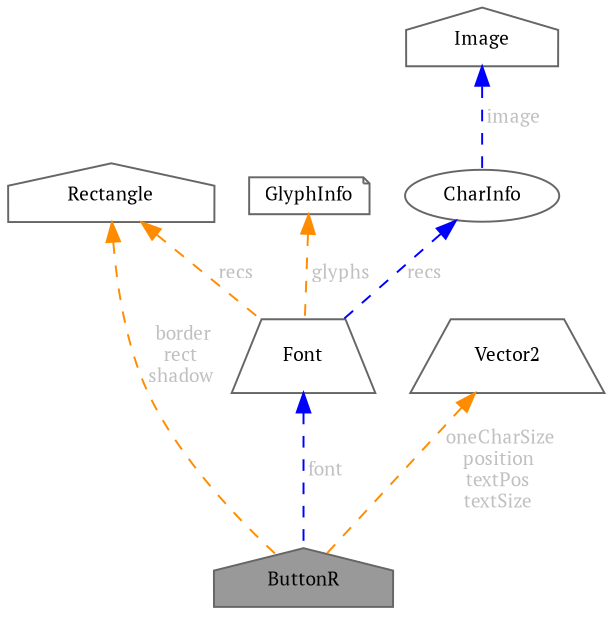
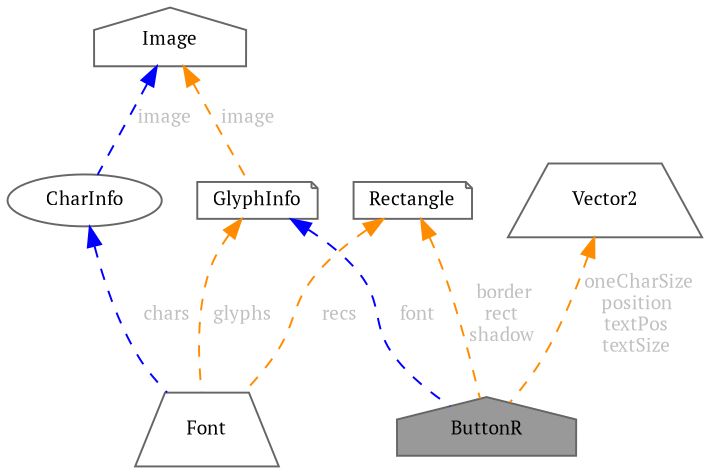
edge "GlyphInfo" -> "Image": added, label "image"
node "Rectangle": shape house -> note
edge "Font" -> "CharInfo": label " recs" -> " chars"
edge "ButtonR" -> "Font": now "ButtonR" -> "GlyphInfo"
